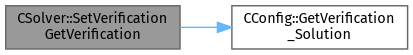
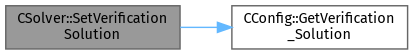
node "CSolver::SetVerification GetVerification": label "CSolver::SetVerification GetVerification" -> "CSolver::SetVerification Solution"
